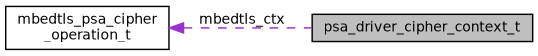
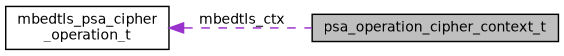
node "psa_driver_cipher_context_t": label "psa_driver_cipher_context_t" -> "psa_operation_cipher_context_t"
